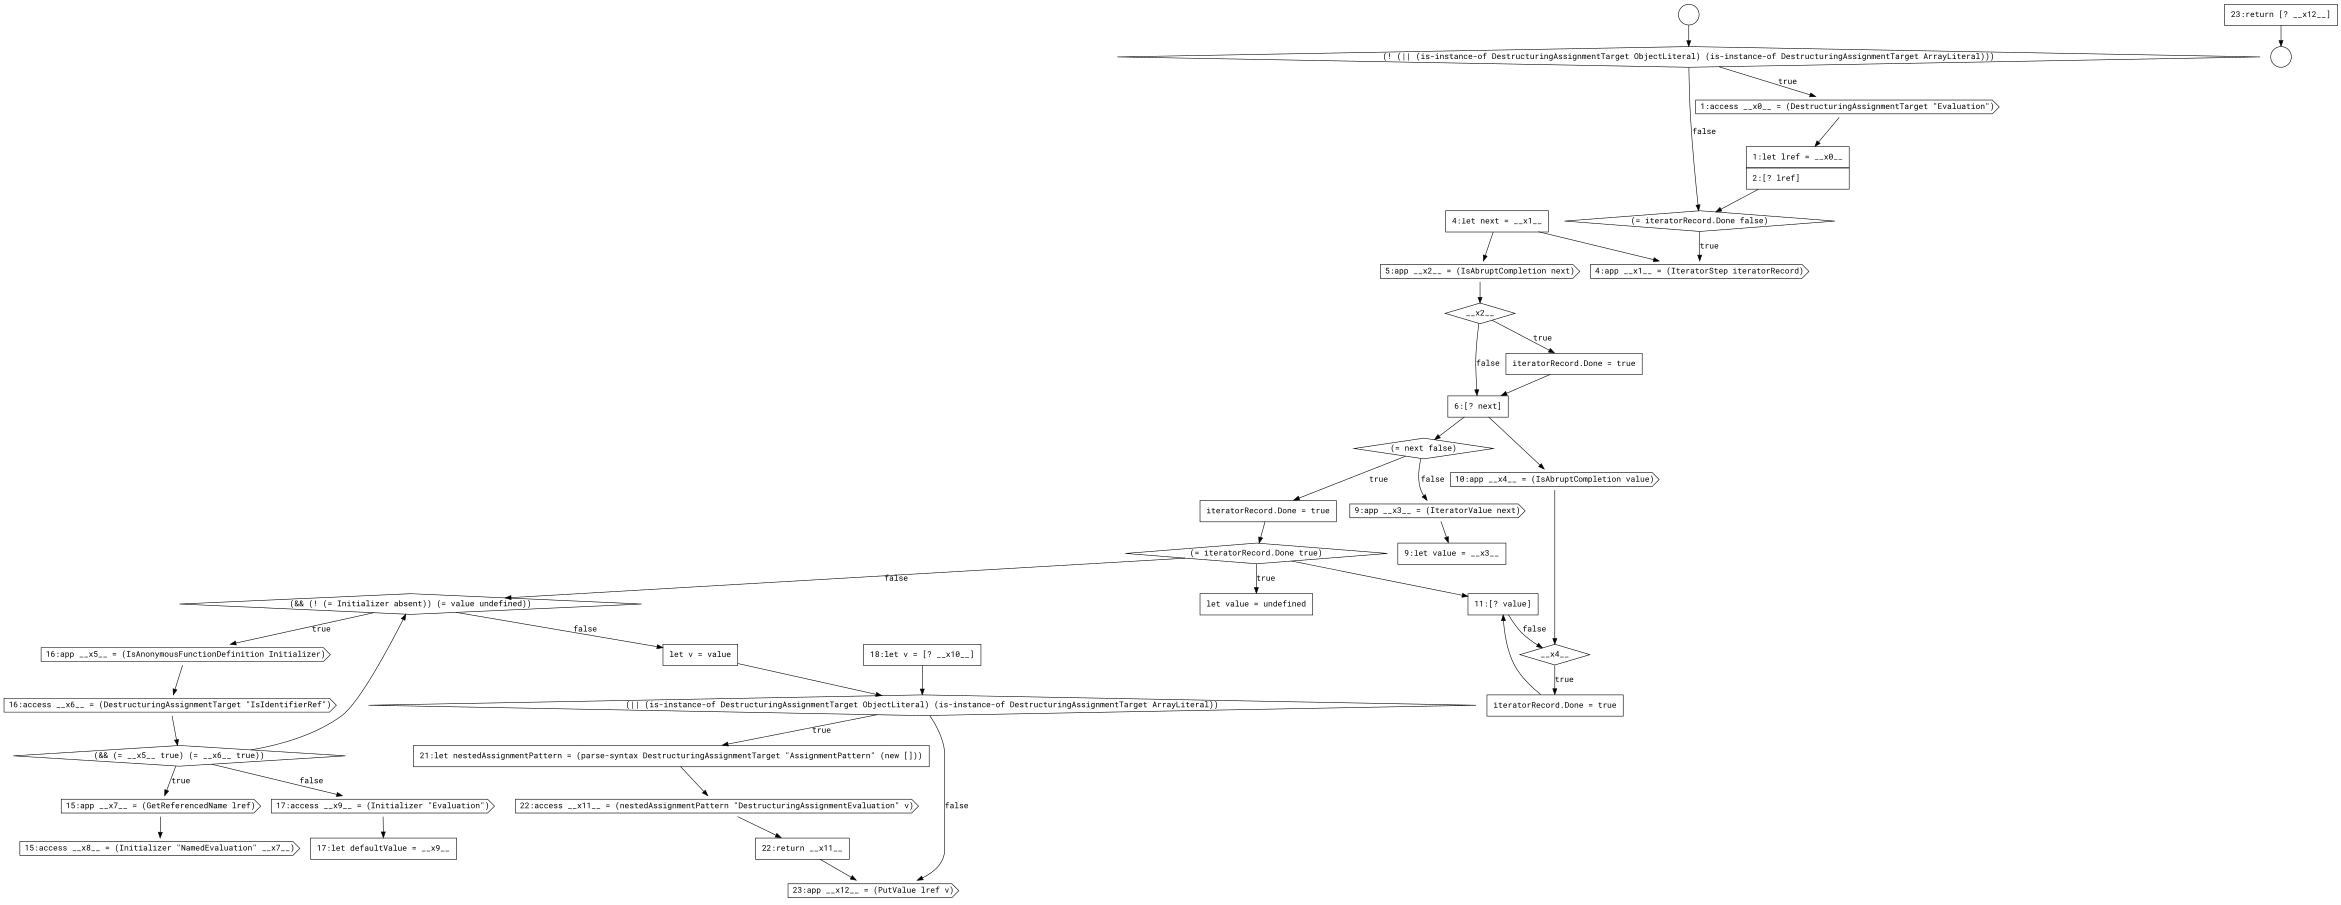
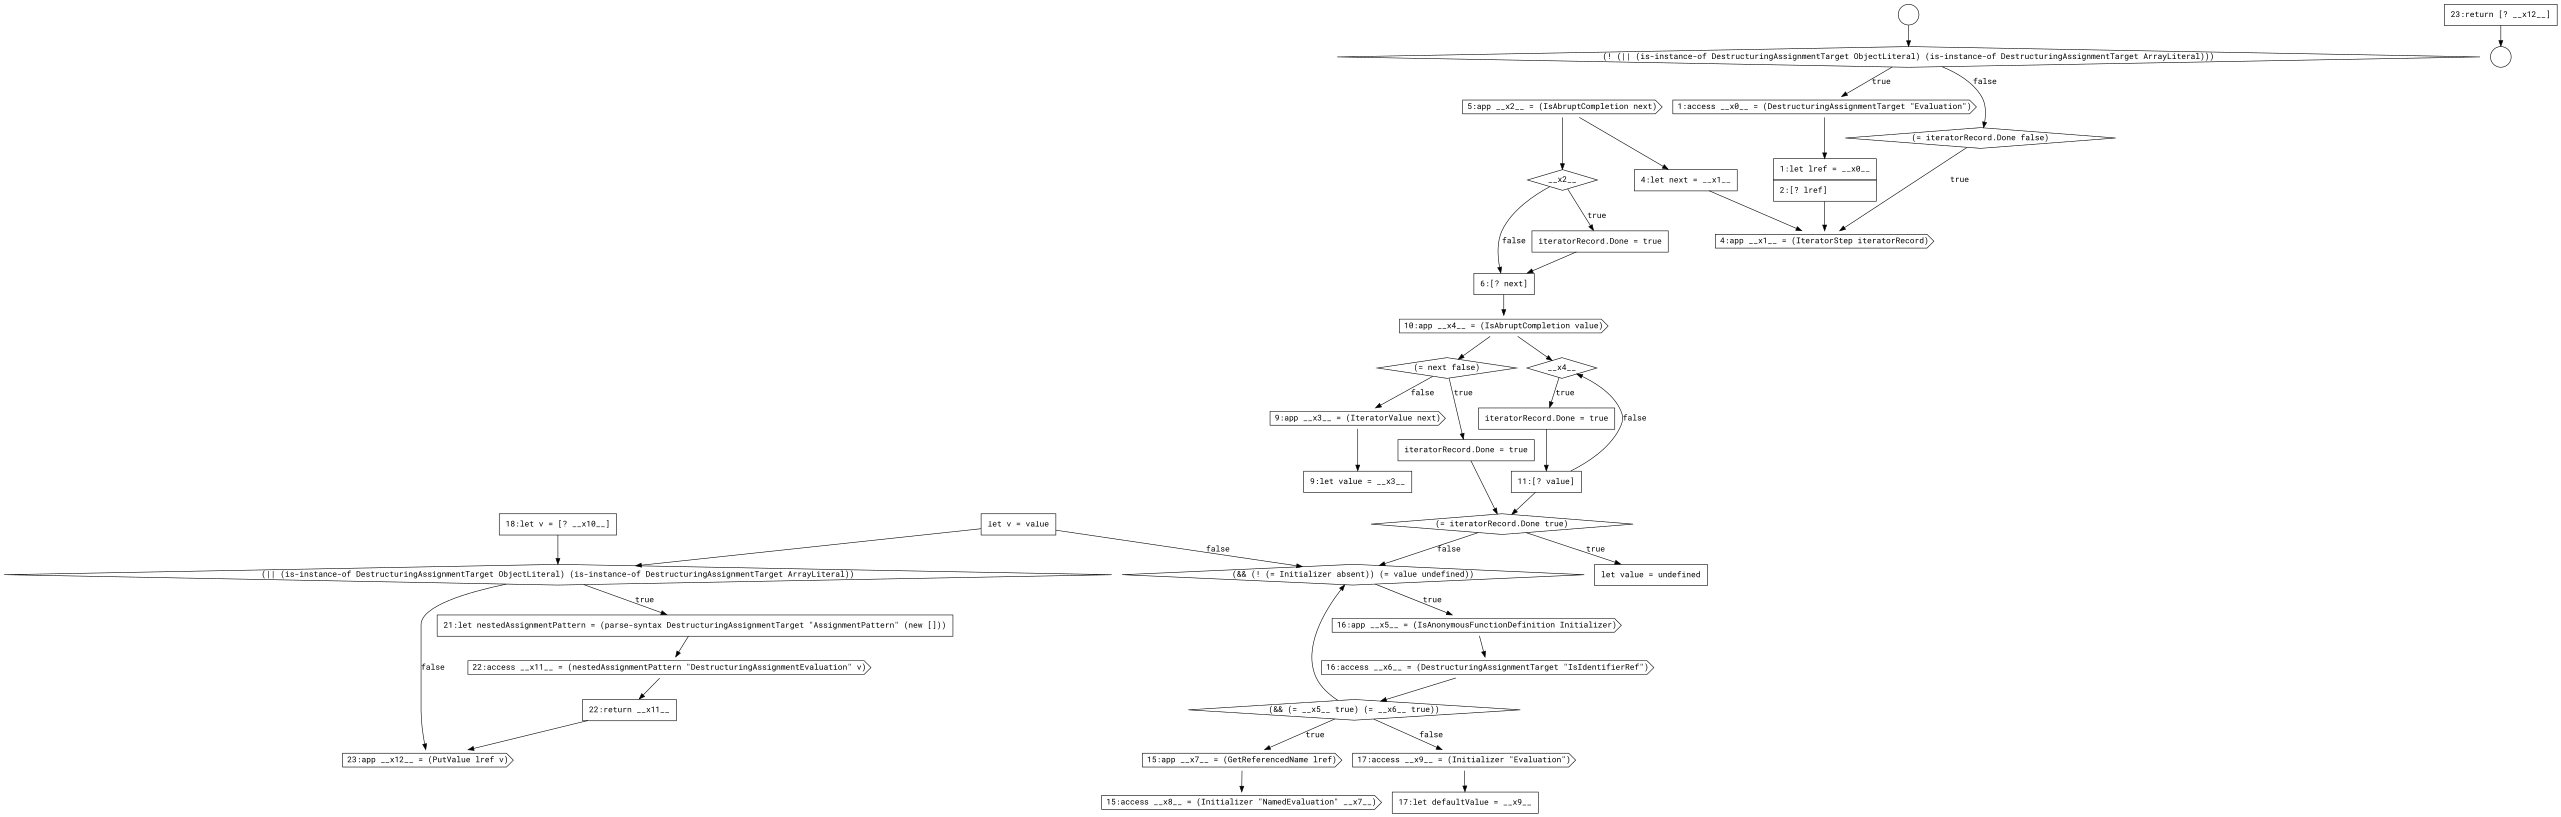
edge "1:let lref = __x0__" -> "(= iteratorRecord.Done false)": now "1:let lref = __x0__" -> "4:app __x1__ = (IteratorStep iteratorRecord)"
edge "4:let next = __x1__" -> "5:app __x2__ = (IsAbruptCompletion next)": reversed
edge "6:[? next]" -> "(= next false)": now "10:app __x4__ = (IsAbruptCompletion value)" -> "(= next false)"
edge "(= iteratorRecord.Done true)" -> "11:[? value]": reversed
edge "(&& (! (= Initializer absent)) (= value undefined))" -> "let v = value": reversed
